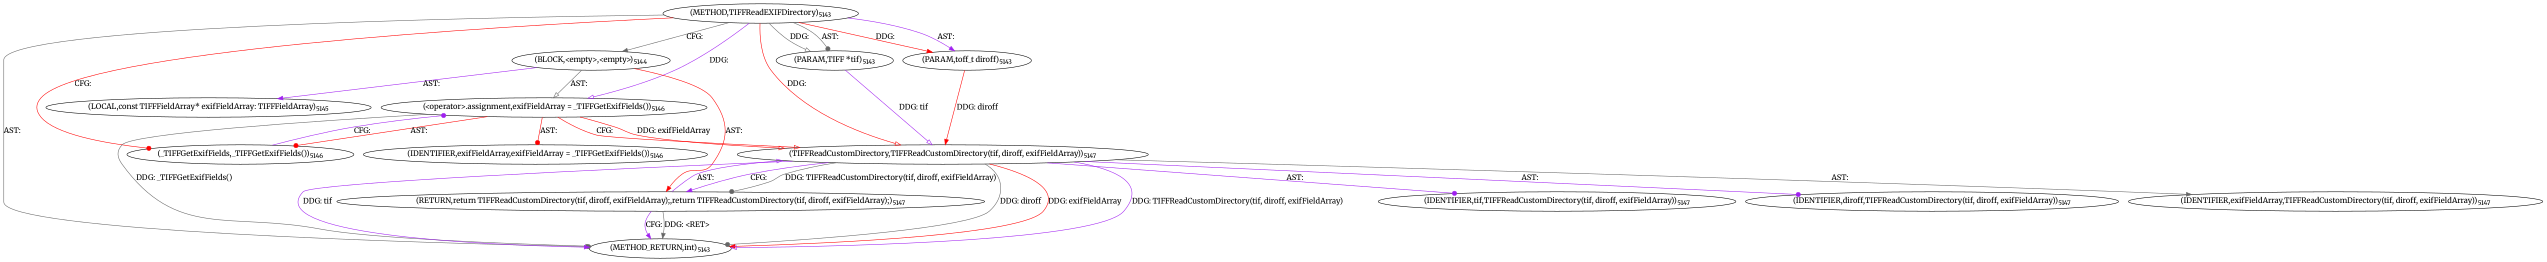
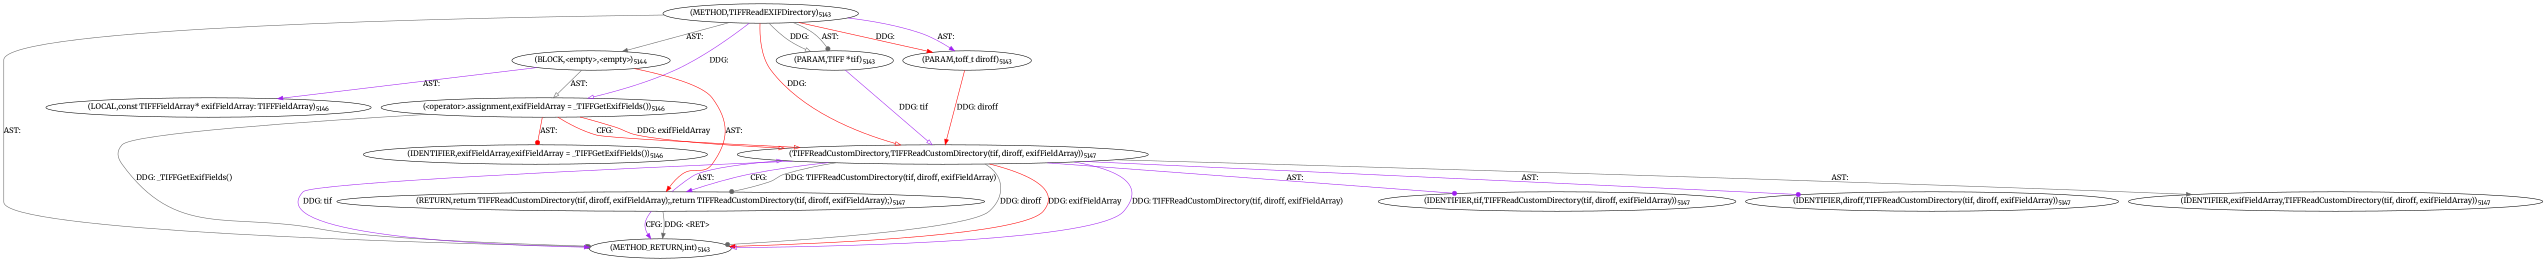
edge "(METHOD,TIFFReadEXIFDirectory)" -> "(BLOCK,<empty>,<empty>)": label "CFG: " -> "AST: "
node "(LOCAL,const TIFFFieldArray* exifFieldArray: TIFFFieldArray)": text "5145" -> "5146"
node "(_TIFFGetExifFields,_TIFFGetExifFields())": removed
